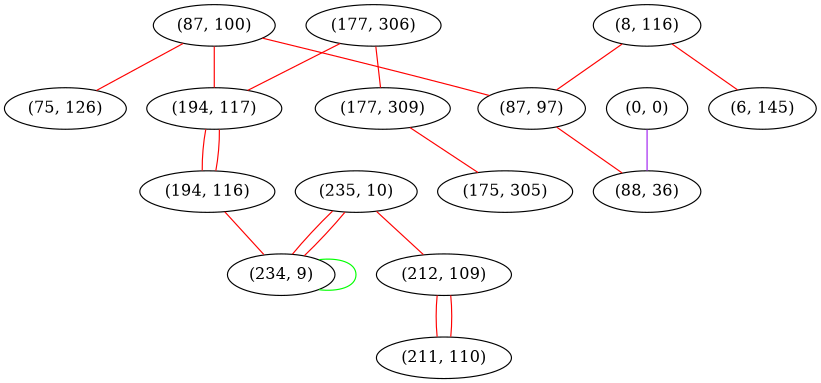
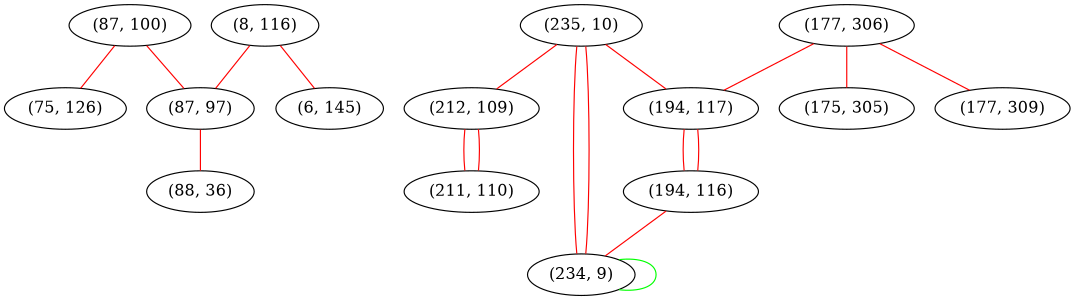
edge "(87, 100)" -- "(194, 117)": now "(235, 10)" -- "(194, 117)"
node "(0, 0)": removed
edge "(177, 309)" -- "(175, 305)": now "(177, 306)" -- "(175, 305)"
